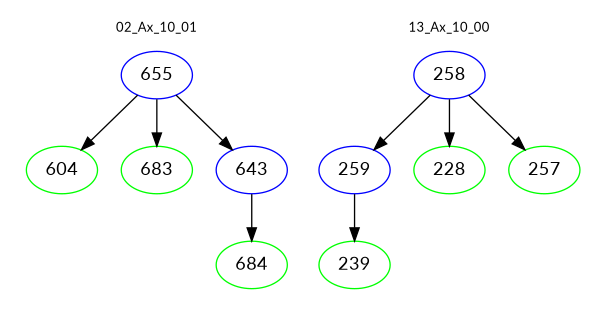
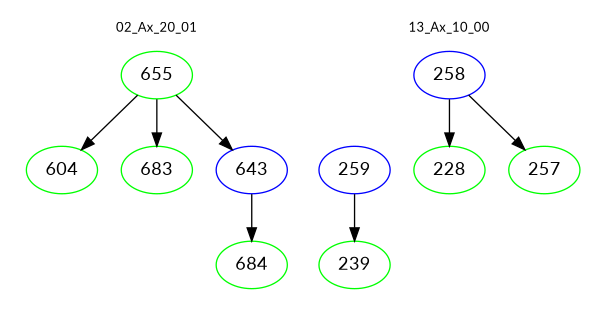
cluster "02_Ax_10_01": label "02_Ax_10_01" -> "02_Ax_20_01"
node "655": color blue -> green
edge "258" -> "259": removed
